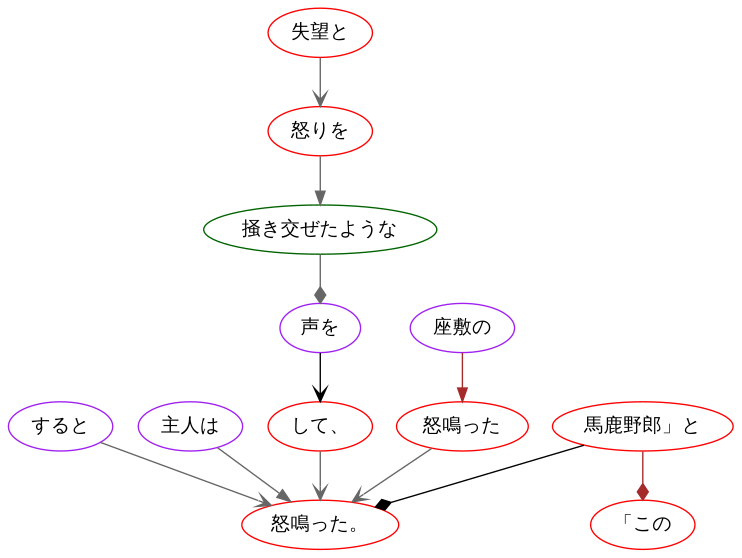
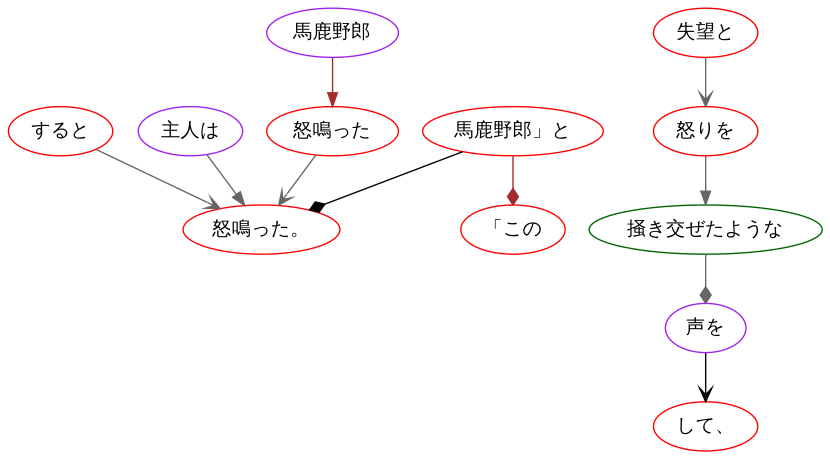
node "座敷の": label "座敷の" -> "馬鹿野郎"
node "すると": color purple -> red
edge "して、" -> "怒鳴った。": removed
